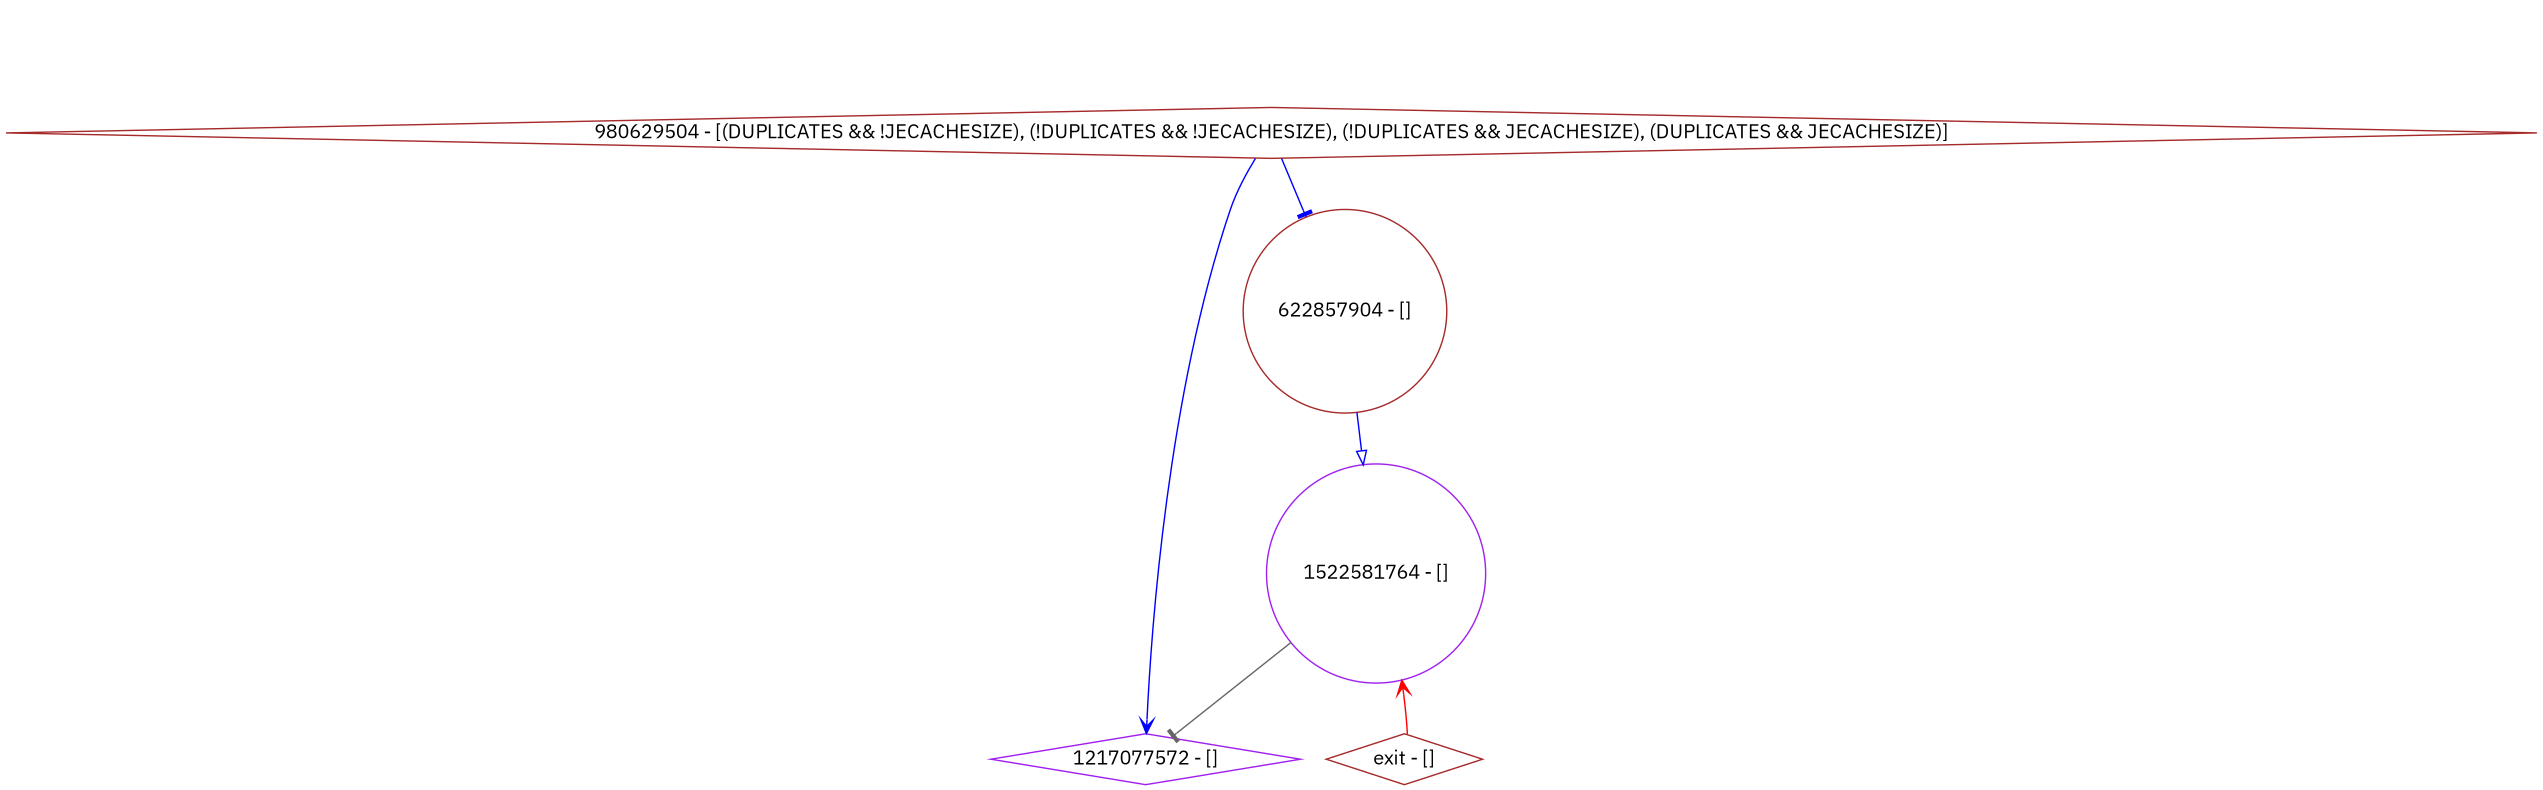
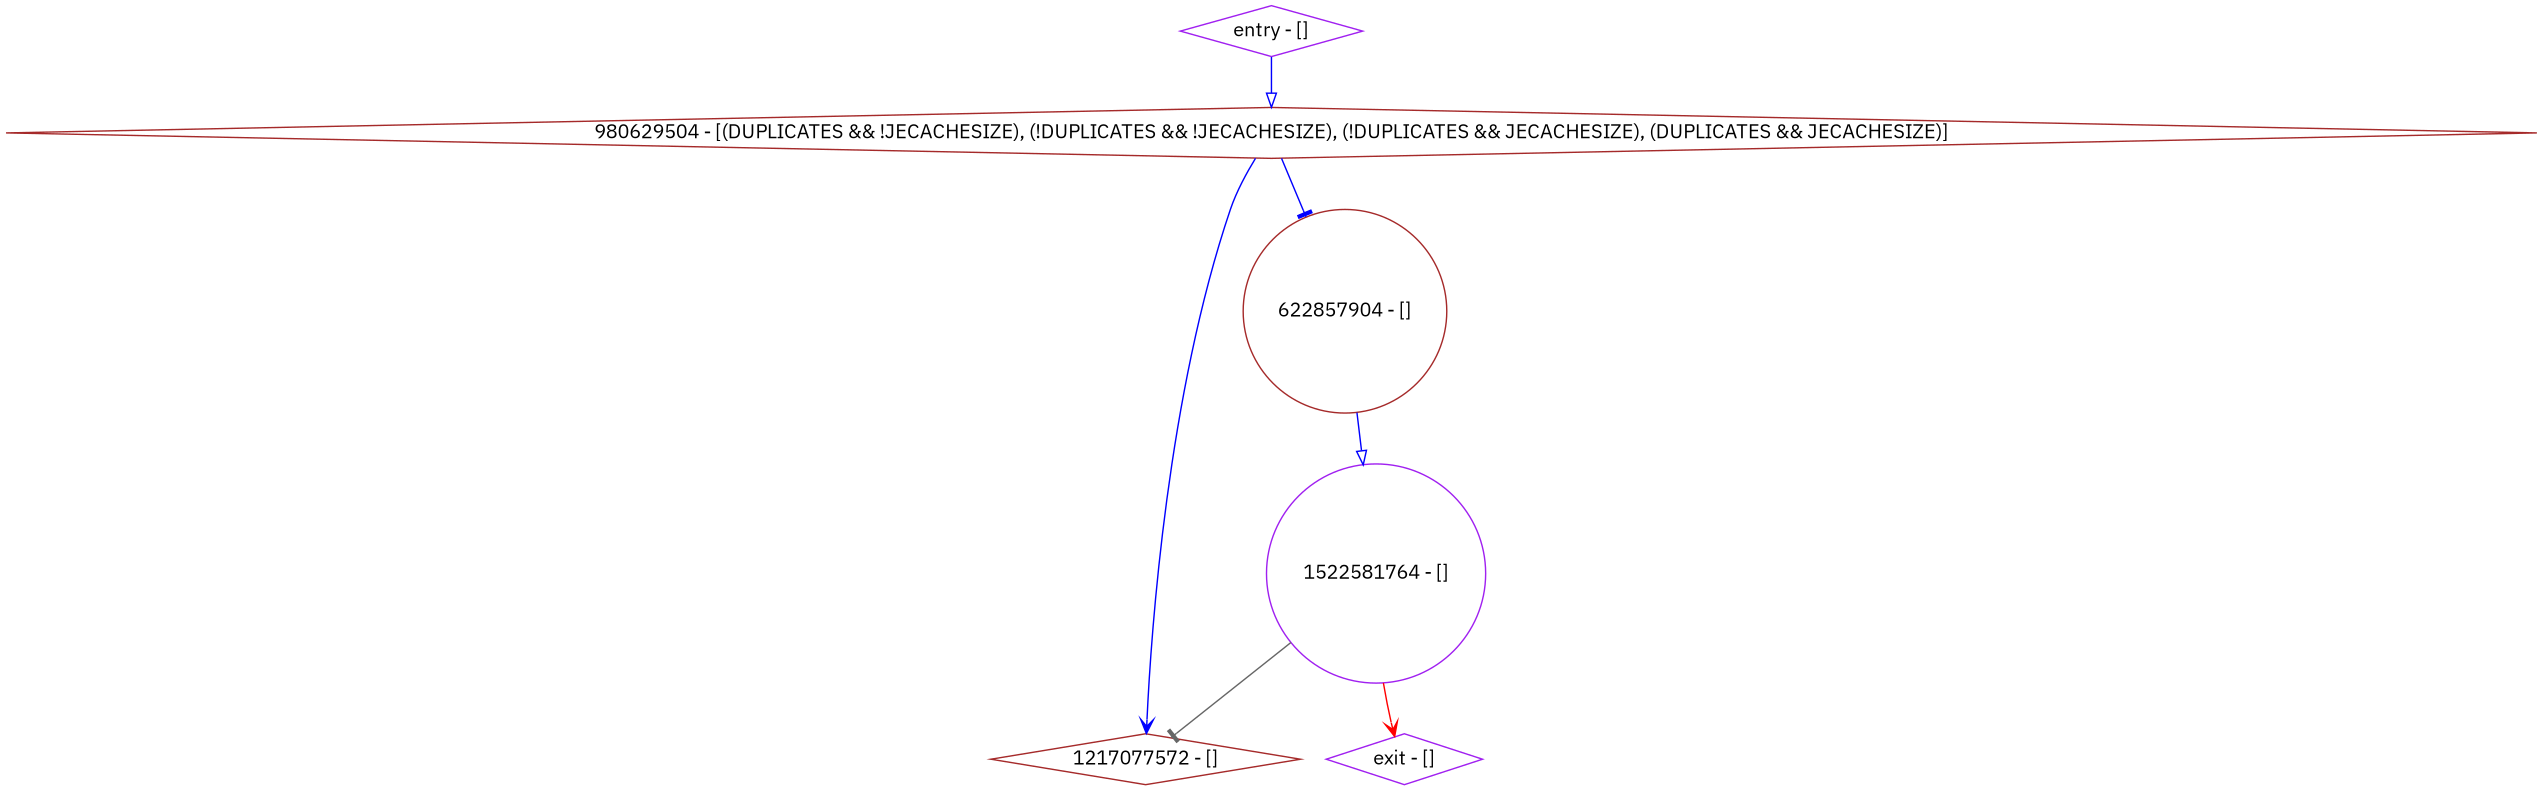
node "entry - []": added
edge "exit - []" -> "1522581764 - []": reversed
node "1217077572 - []": color purple -> brown
node "exit - []": color brown -> purple
